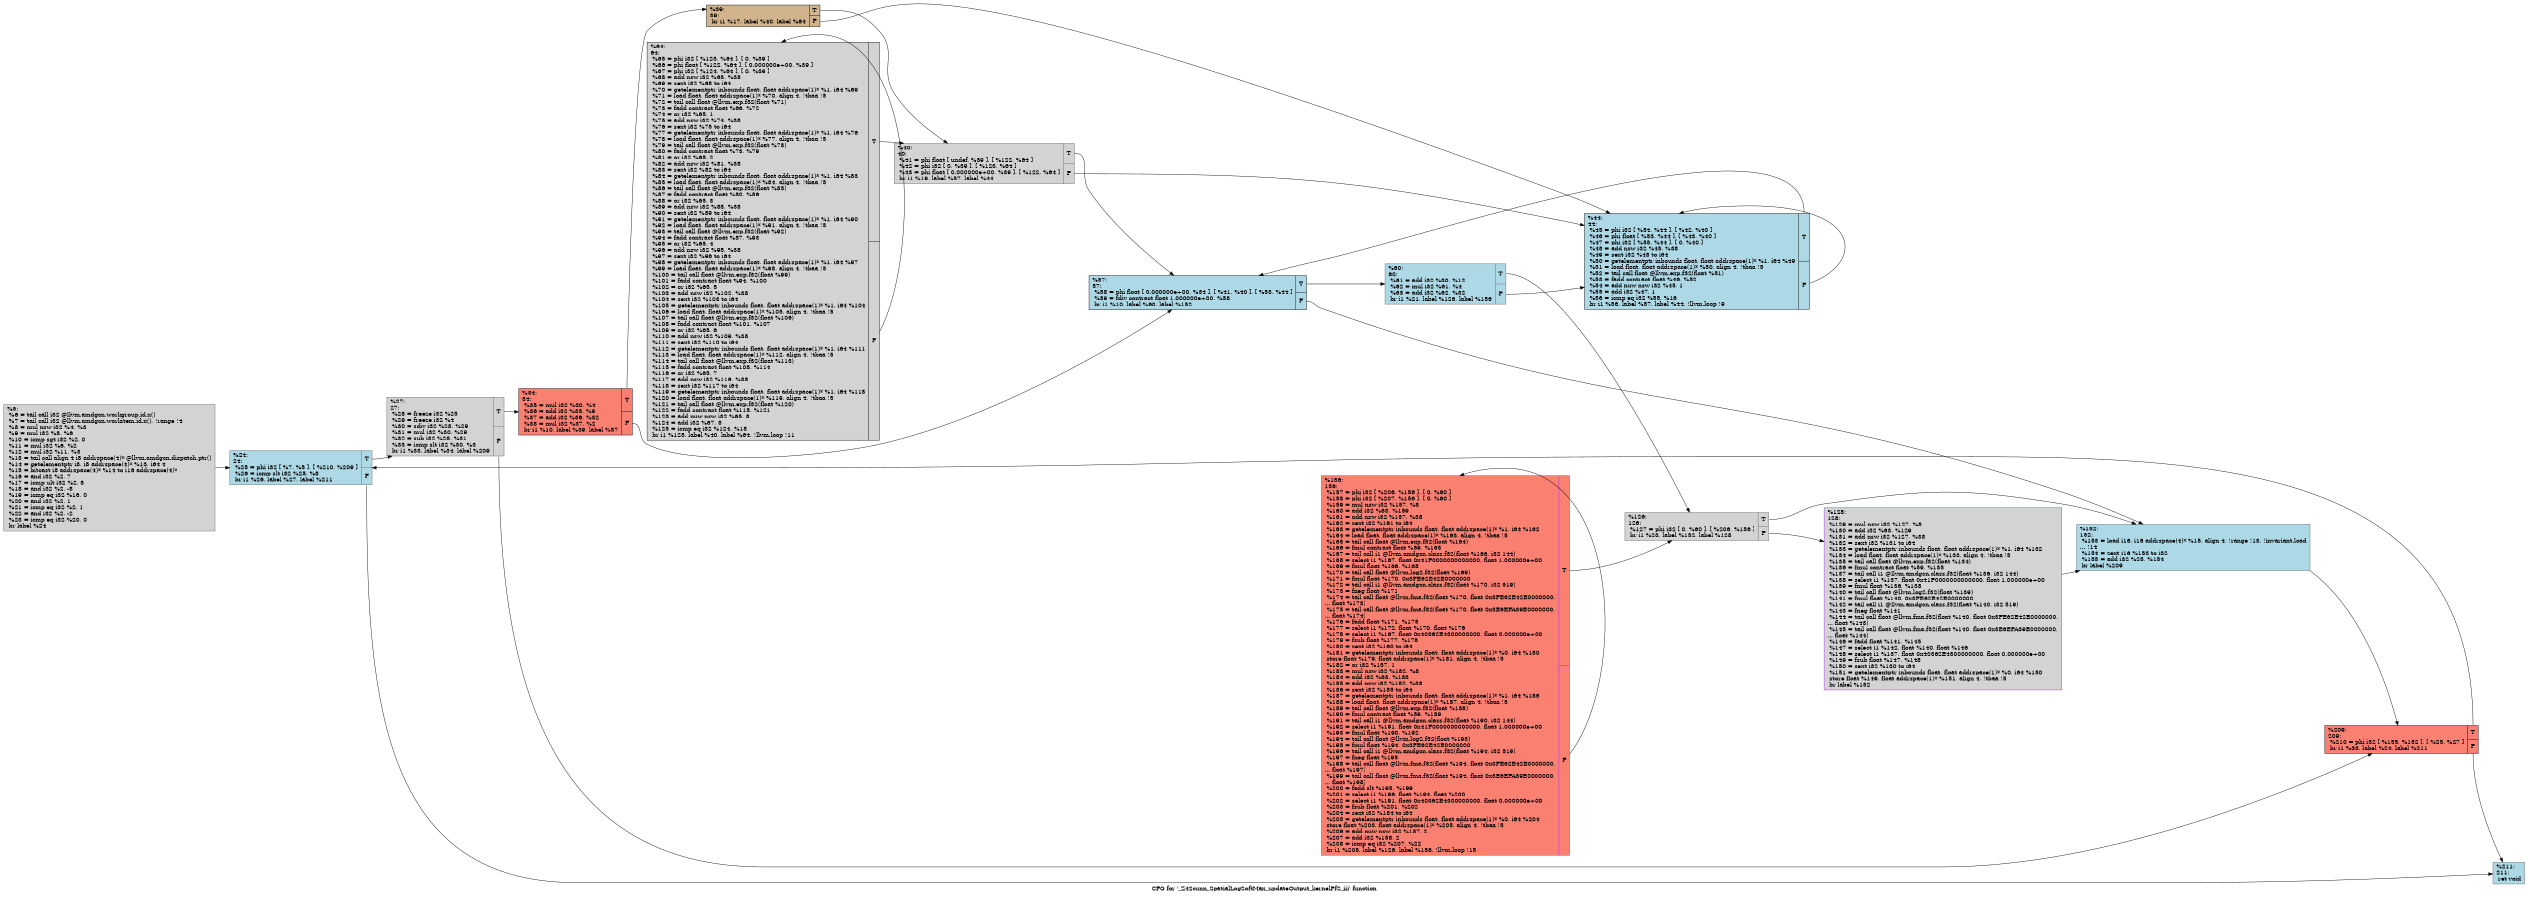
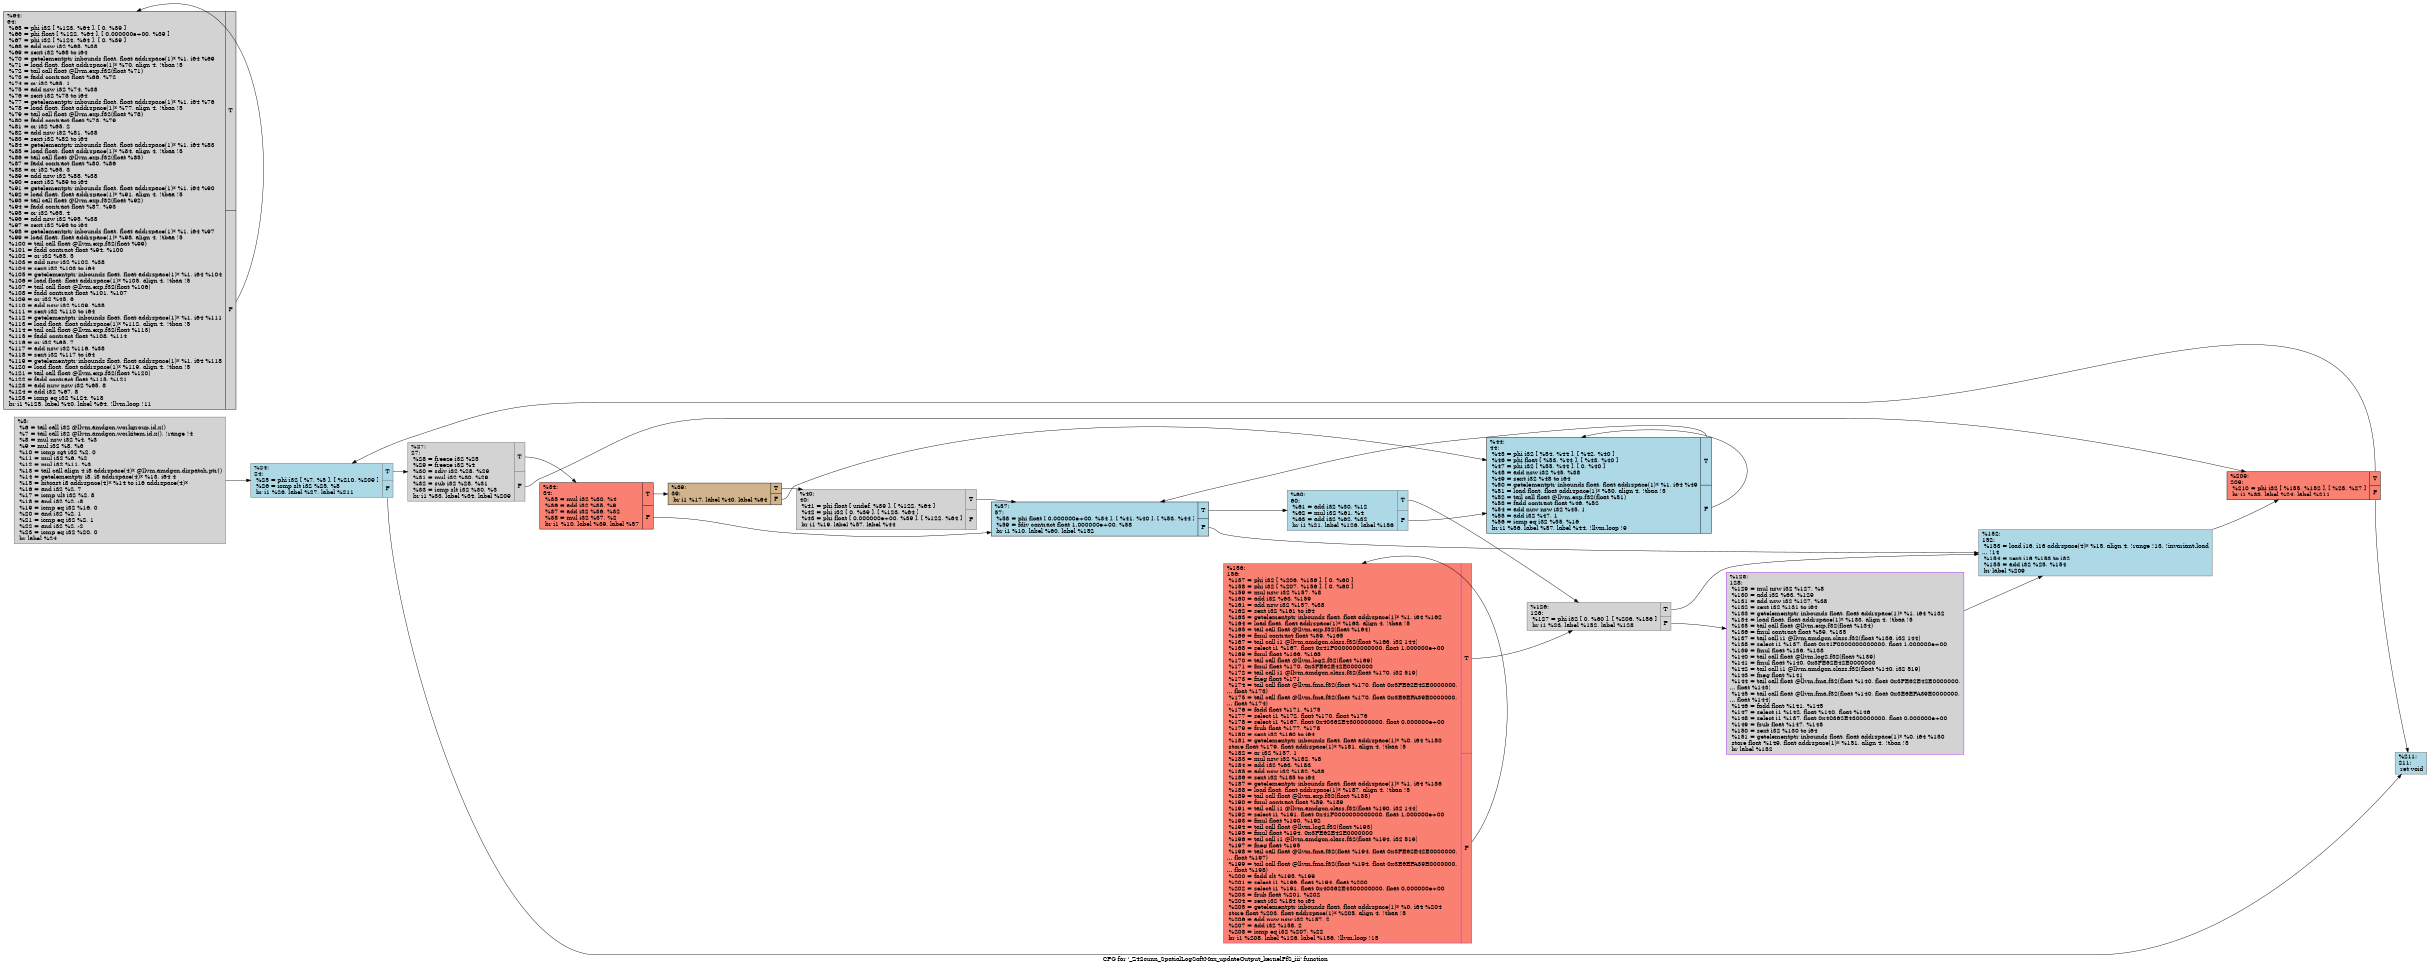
edge "%64:" -> "%40:": removed
edge "%40:" -> "%44:": removed
node "%64:": text "%109 = or i32 %65, 6" -> "%109 = or i32 %45, 6"
